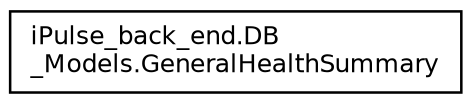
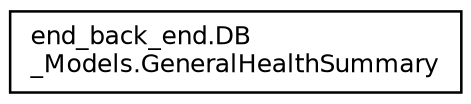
node "iPulse_back_end.DB _Models.GeneralHealthSummary": label "iPulse_back_end.DB _Models.GeneralHealthSummary" -> "end_back_end.DB _Models.GeneralHealthSummary"
